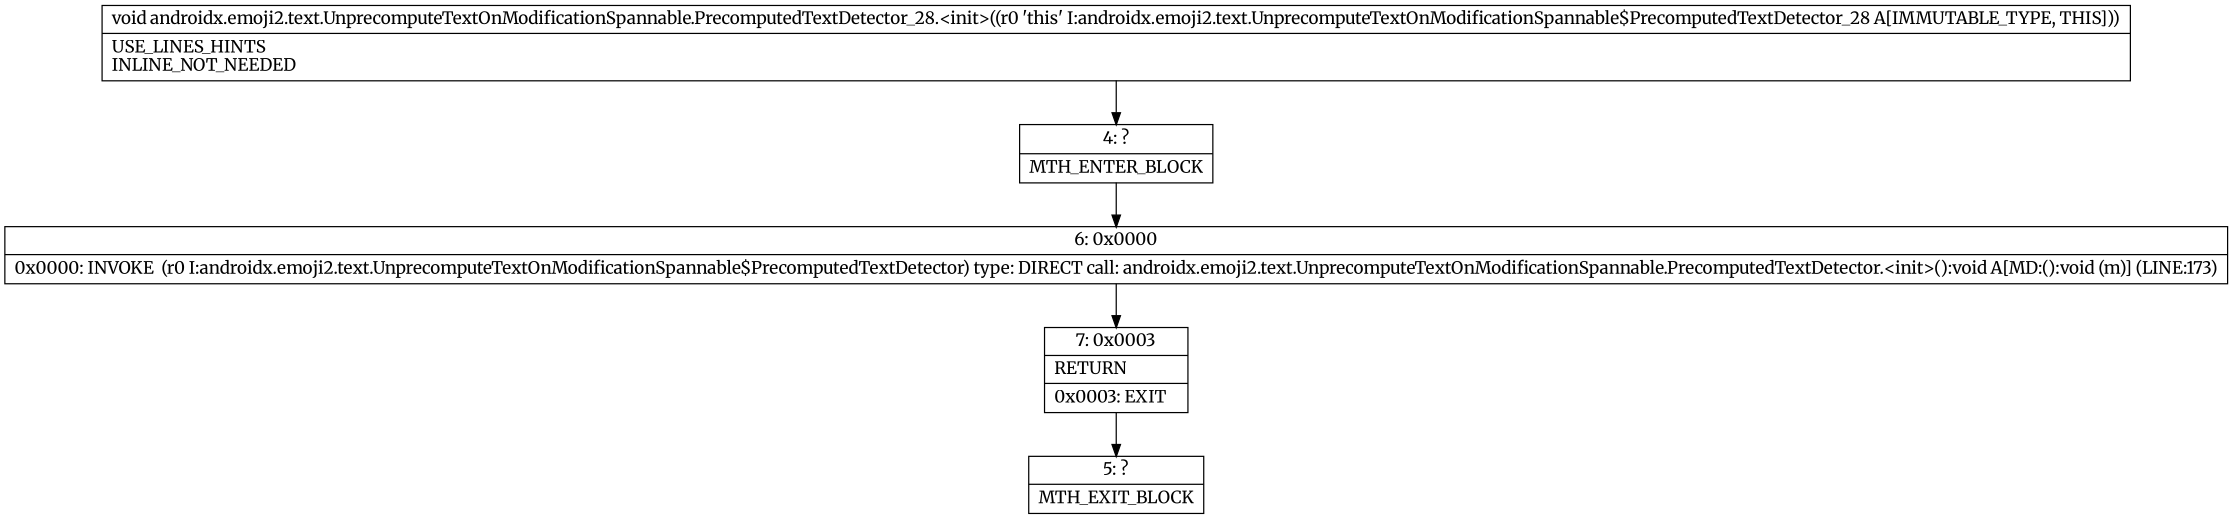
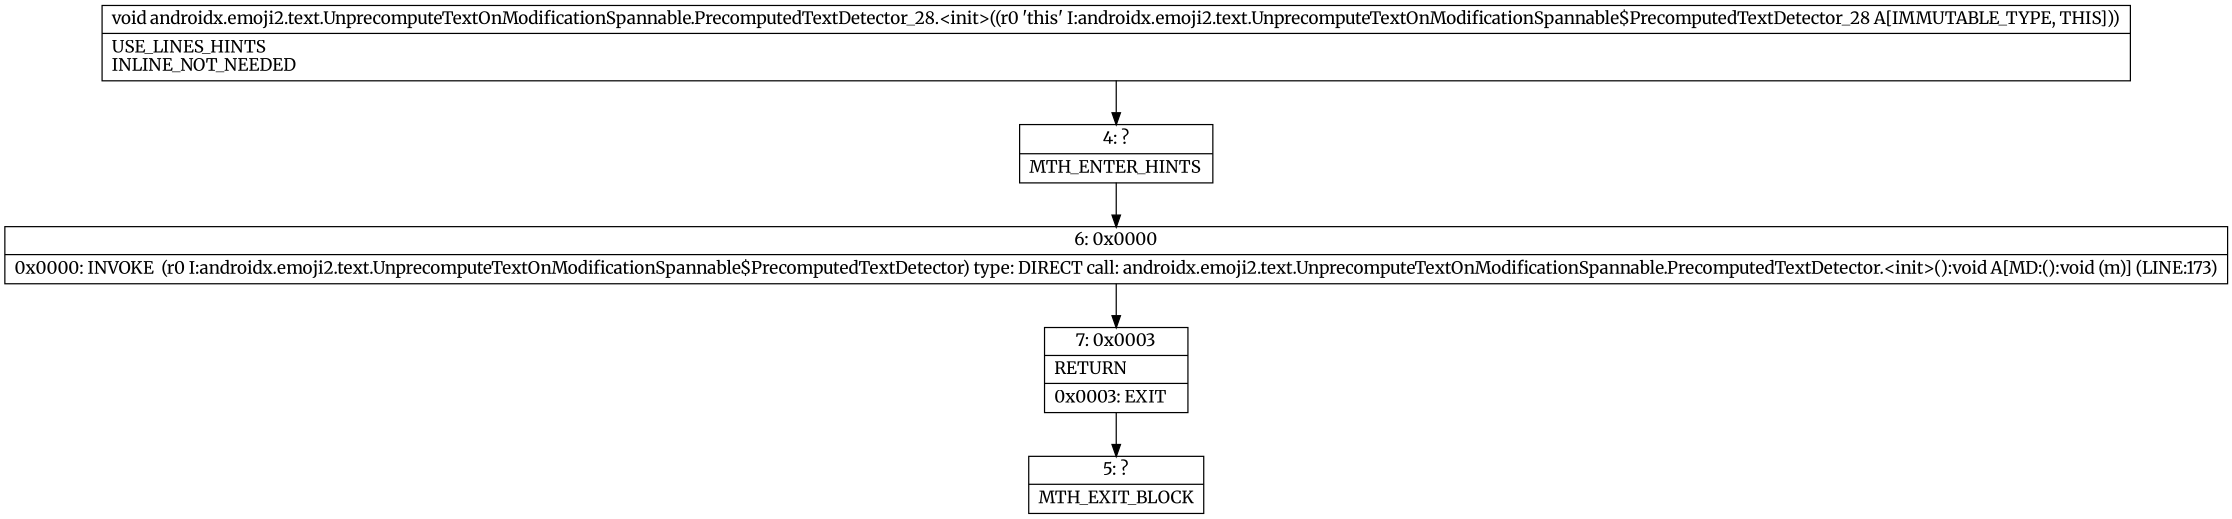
node "4: ?": text "MTH_ENTER_BLOCK" -> "MTH_ENTER_HINTS"
